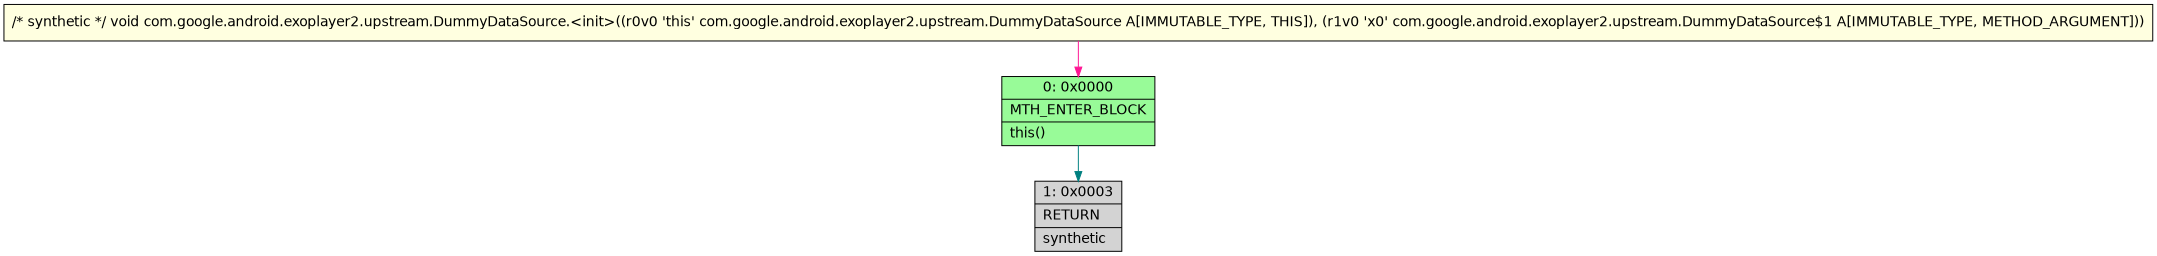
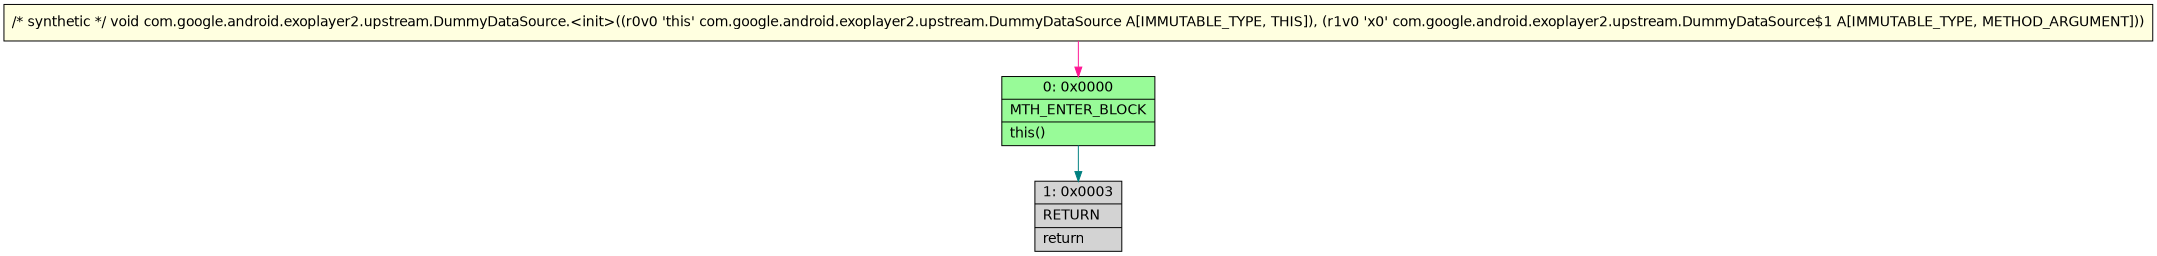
node "1: 0x0003": text "synthetic" -> "return"
